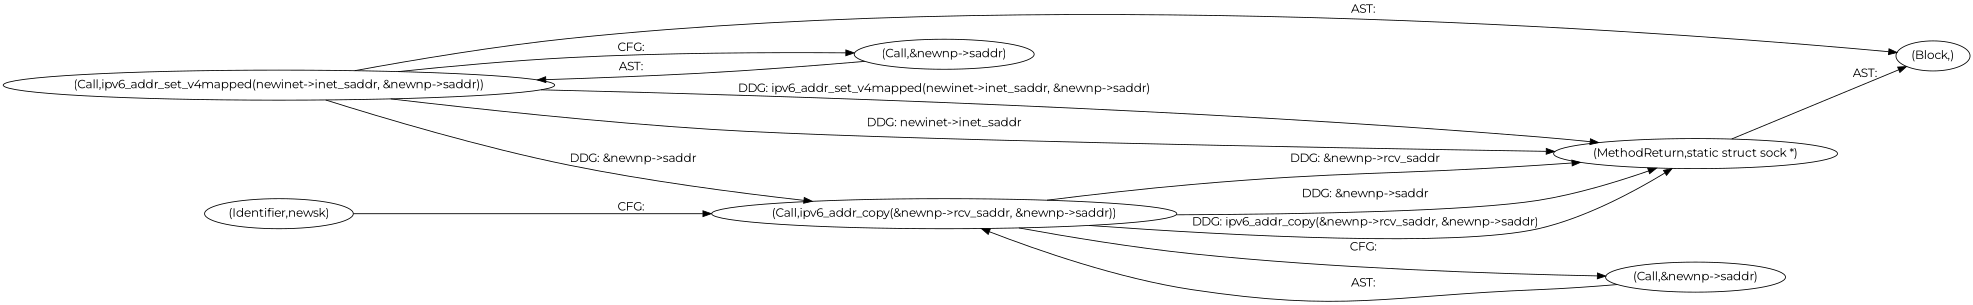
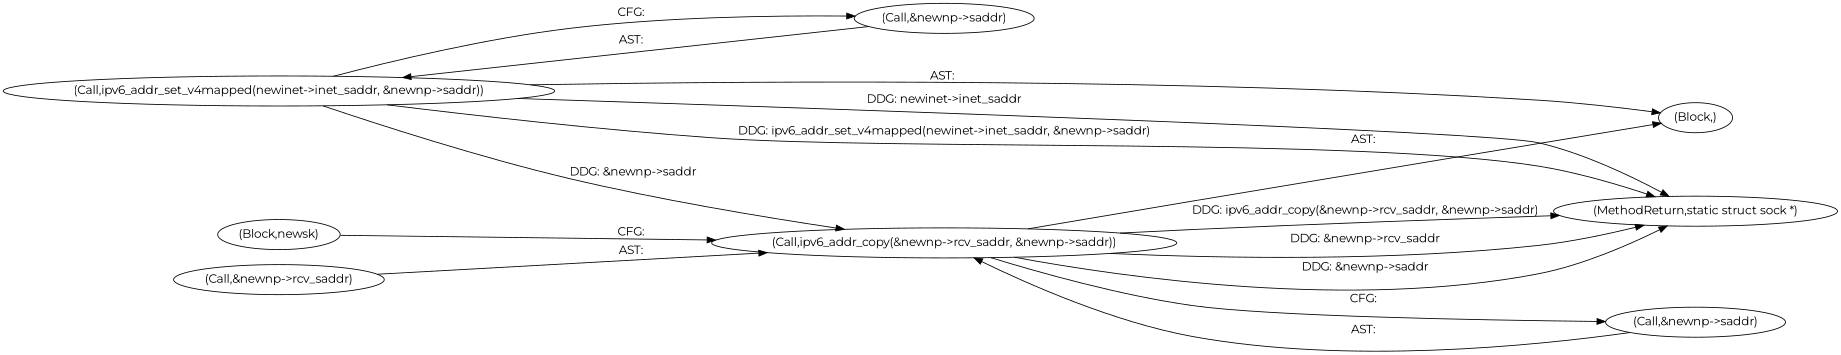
edge "(MethodReturn,static struct sock *)" -> "(Block,)": now "(Call,ipv6_addr_copy(&newnp->rcv_saddr, &newnp->saddr))" -> "(Block,)"
node "(Identifier,newsk)": label "(Identifier,newsk)" -> "(Block,newsk)"
node "(Call,&newnp->rcv_saddr)": added
